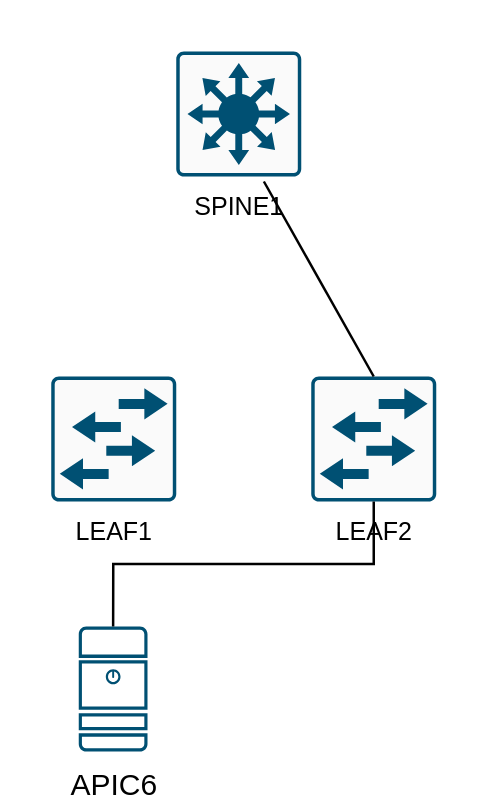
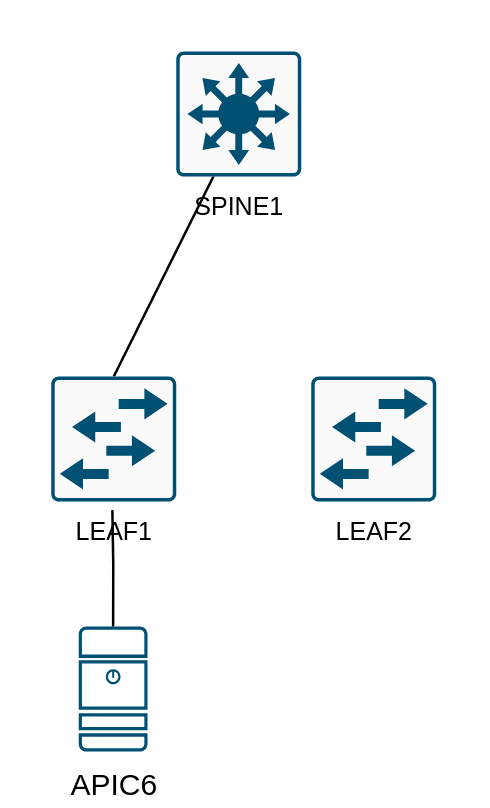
edge "SPINE1" -- "LEAF1": added
edge "SPINE1" -- "LEAF2": removed
edge "LEAF2" -- "APIC6": now "LEAF1" -- "APIC6"
